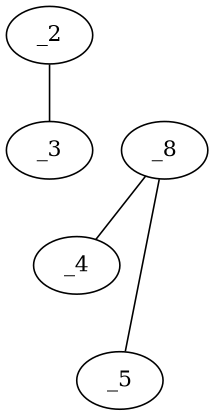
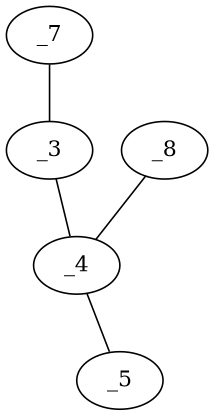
node "_2": label "_2" -> "_7"
edge "_3" -- "_4": added
edge "_8" -- "_5": now "_4" -- "_5"
